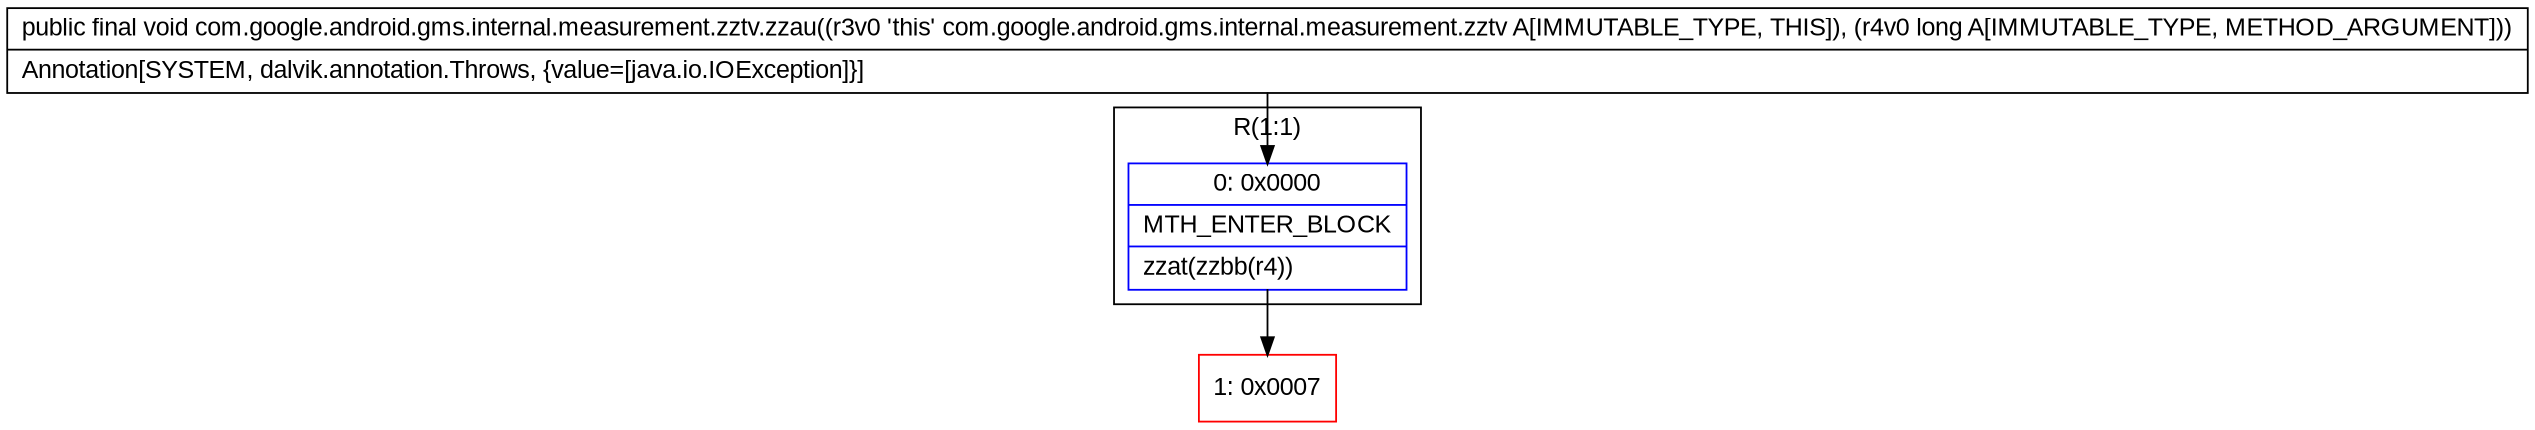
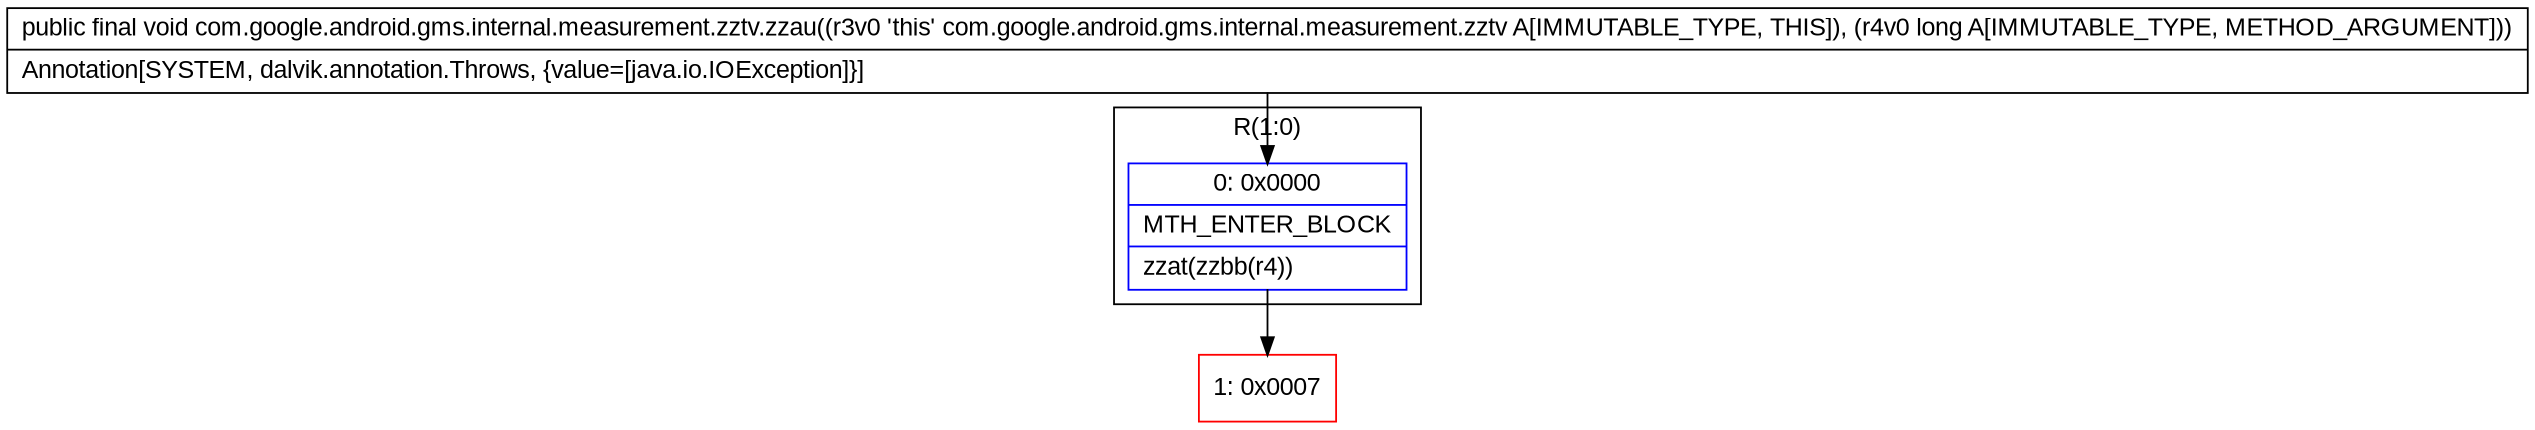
cluster "R(1:1)": label "R(1:1)" -> "R(1:0)"
